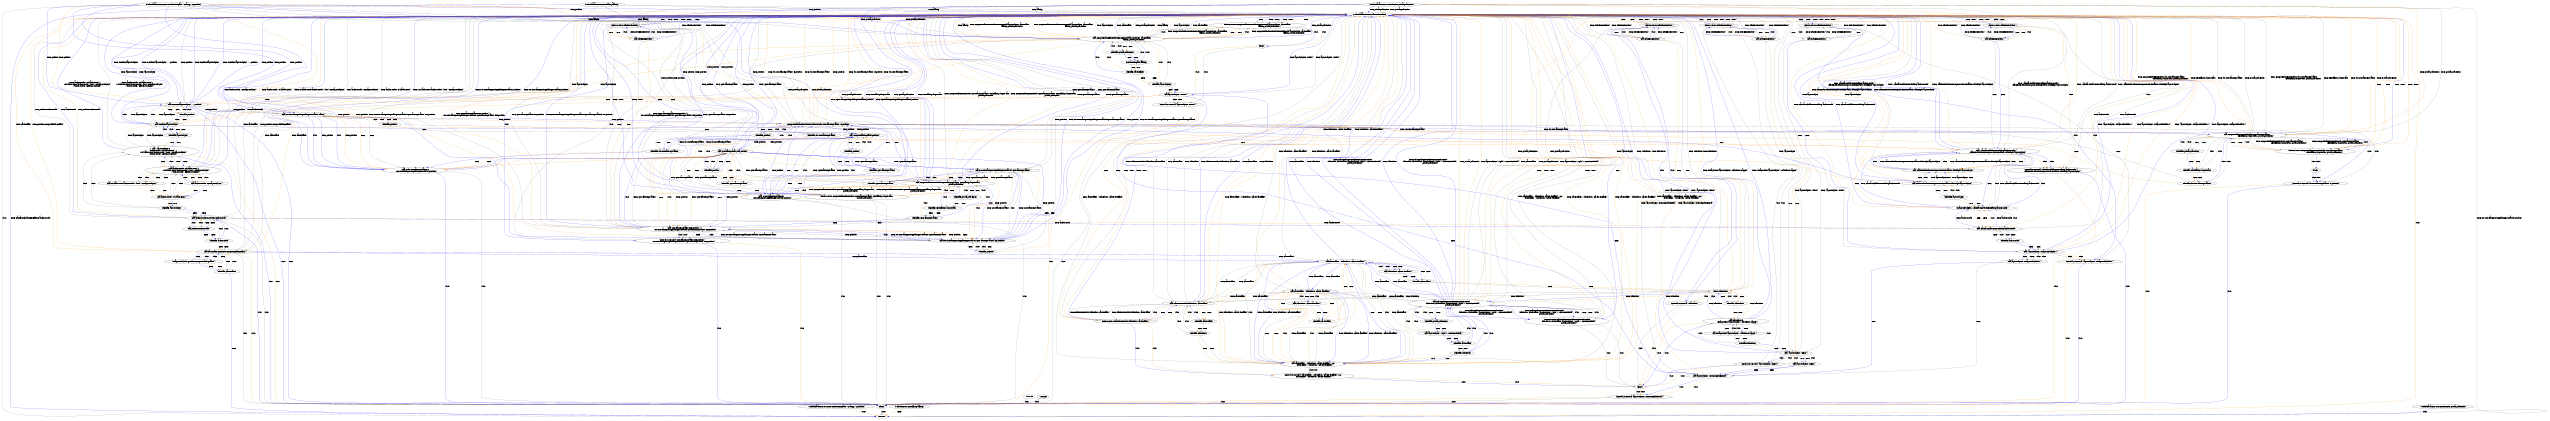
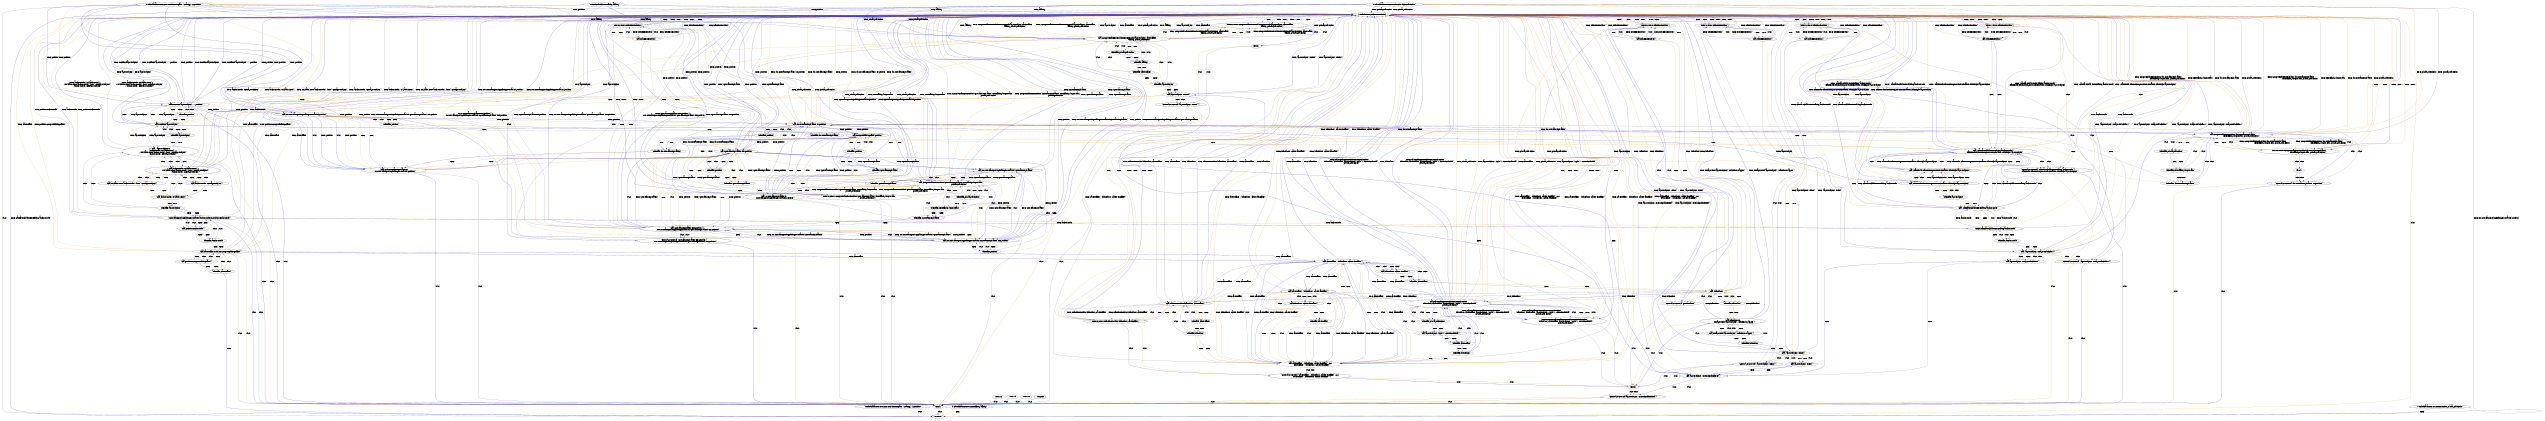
node "(MethodParameterIn,TextAffinity affinity)": label "(MethodParameterIn,TextAffinity affinity)" -> "(GetUnicodeBidi,TextAffinity affinity)"
node "(MethodParameterIn,TextDirection primary_direction)": label "(MethodParameterIn,TextDirection primary_direction)" -> "(MethodParameterIn,TextDirection object_direction)"
node "(MethodParameterOut,InlineBoxPosition)": label "(MethodParameterOut,InlineBoxPosition)" -> "(MethodReturn,InlineBoxPosition)"
node "(PositionTemplate,affinity)": label "(PositionTemplate,affinity)" -> "(Identifier,affinity)"
node "(Call,DownstreamIgnoringEditingBoundaries(offset))": label "(Call,DownstreamIgnoringEditingBoundaries(offset))" -> "(Call,DownstreamIgnoringEditingBoundaries(position))"
node "(ComputeInlineBoxPositionForTextNode,downstream_equivalent != position)": label "(ComputeInlineBoxPositionForTextNode,downstream_equivalent != position)" -> "(Call,downstream_equivalent != position)"
node "(Call,upstream_primary == position)": label "(Call,upstream_primary == position)" -> "(Call,upstream_equivalent == position)"
node "(IsLayoutBlockFlow,!CanHaveChildrenForEditing(anchor_node))": label "(IsLayoutBlockFlow,!CanHaveChildrenForEditing(anchor_node))" -> "(Call,!CanHaveChildrenForEditing(anchor_node))"
node "(Call,anchor_node = position.AnchorNode())": label "(Call,anchor_node = position.AnchorNode())" -> "(UpstreamIgnoringEditingBoundaries,anchor_node = position.AnchorNode())"
node "(Call,CanHaveChildrenForEditing(anchor_node))": label "(Call,CanHaveChildrenForEditing(anchor_node))" -> "(IsText,CanHaveChildrenForEditing(anchor_node))"
node "(Call,caret_offset = position.ComputeEditingOffset())": label "(Call,caret_offset = position.ComputeEditingOffset())" -> "(Call,caret_offset = object.ComputeEditingOffset())"
node "(IsLayoutBlockFlow,position.ComputeEditingOffset())": label "(IsLayoutBlockFlow,position.ComputeEditingOffset())" -> "(Call,position.ComputeEditingOffset())"
node "(IsBox,!inline_box)": label "(IsBox,!inline_box)" -> "(Call,!inline_box)"
node "(ControlStructure,if (!inline_box))": label "(ControlStructure,if (!inline_box))" -> "(ControlStructure,if (!position_box))"
node "1000112": added
node "1000119": added
node "(MethodReturn,TextAffinity affinity)": label "(MethodReturn,TextAffinity affinity)" -> "(MethodParameterOut,TextAffinity affinity)"
edge "(MethodParameterOut,TextDirection primary_direction)" -> "1000107": label "AST: " -> "CFG: "
